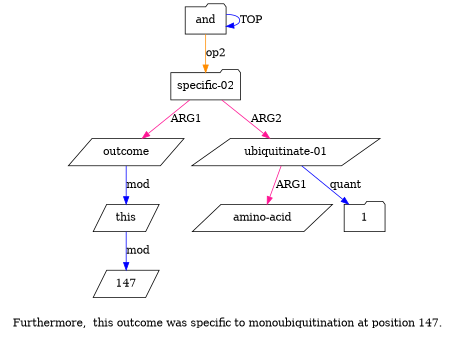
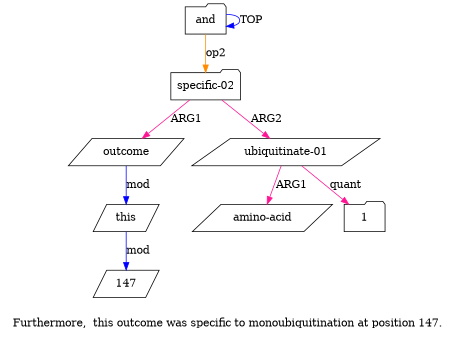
edge "ubiquitinate-01" -> "1": color blue -> deeppink
